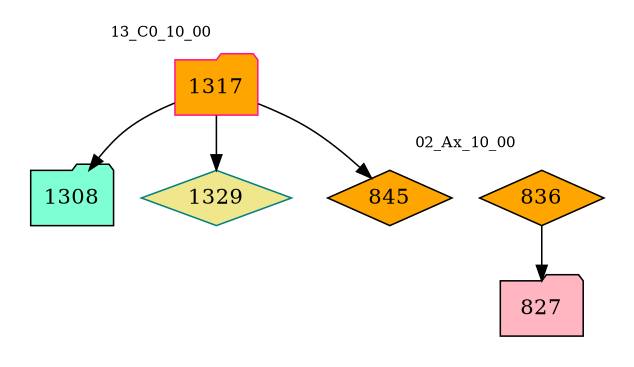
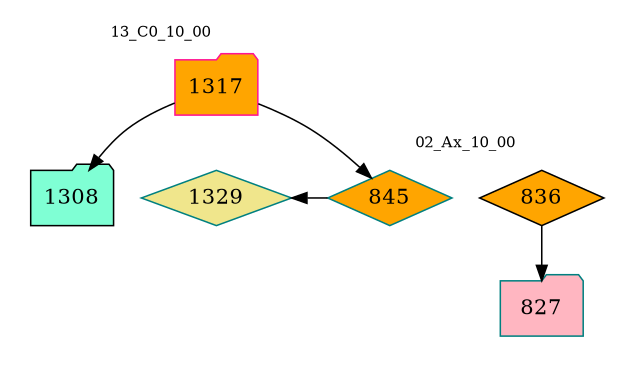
edge "1317" -> "1329": now "845" -> "1329"
node "845": color black -> teal
node "827": color black -> teal
